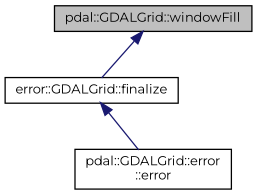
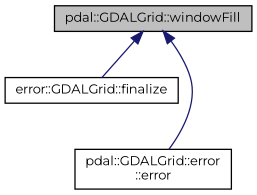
edge "pdal::GDALGrid::error ::error" -> "error::GDALGrid::finalize": now "pdal::GDALGrid::error ::error" -> "pdal::GDALGrid::windowFill"
